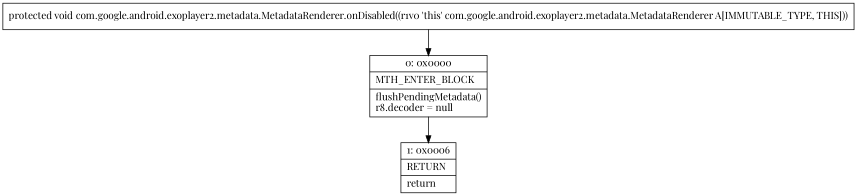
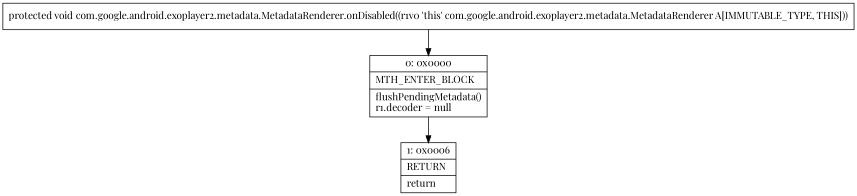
node "0: 0x0000": text "r8.decoder = null" -> "r1.decoder = null"
